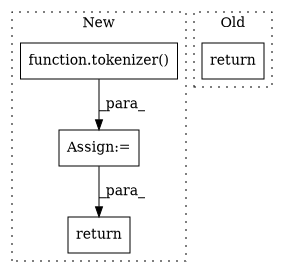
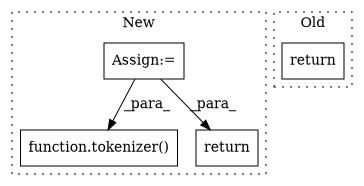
edge "function.tokenizer()" -> "Assign:=": reversed
